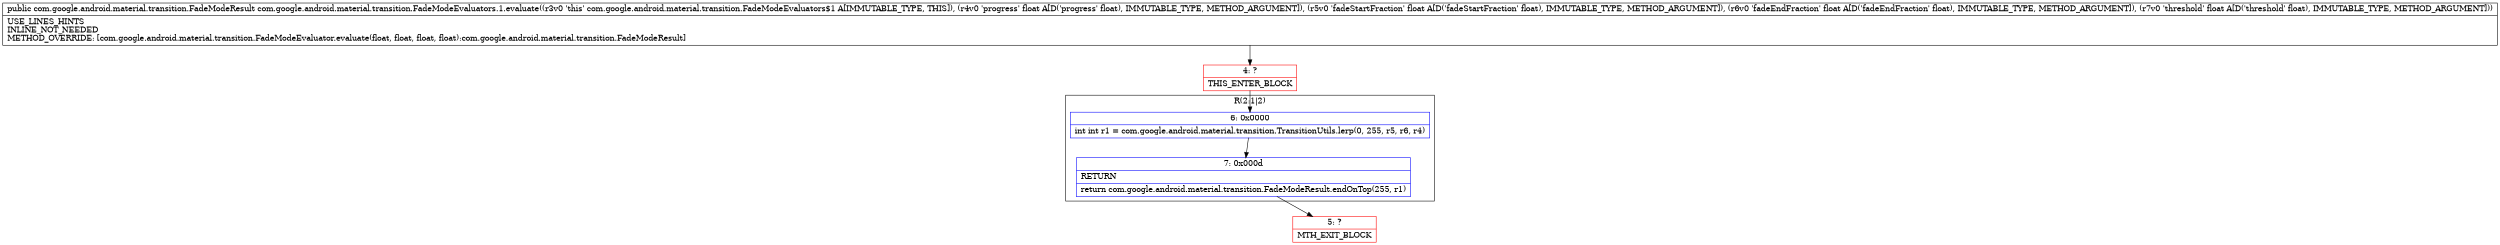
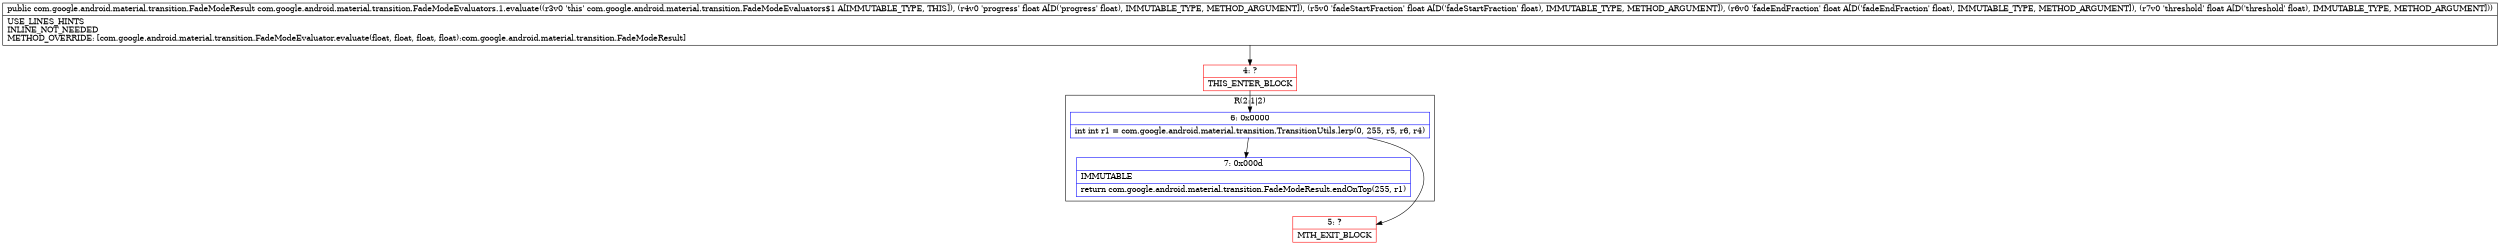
node "7: 0x000d": text "RETURN" -> "IMMUTABLE"
edge "7: 0x000d" -> "5: ?": now "6: 0x0000" -> "5: ?"
